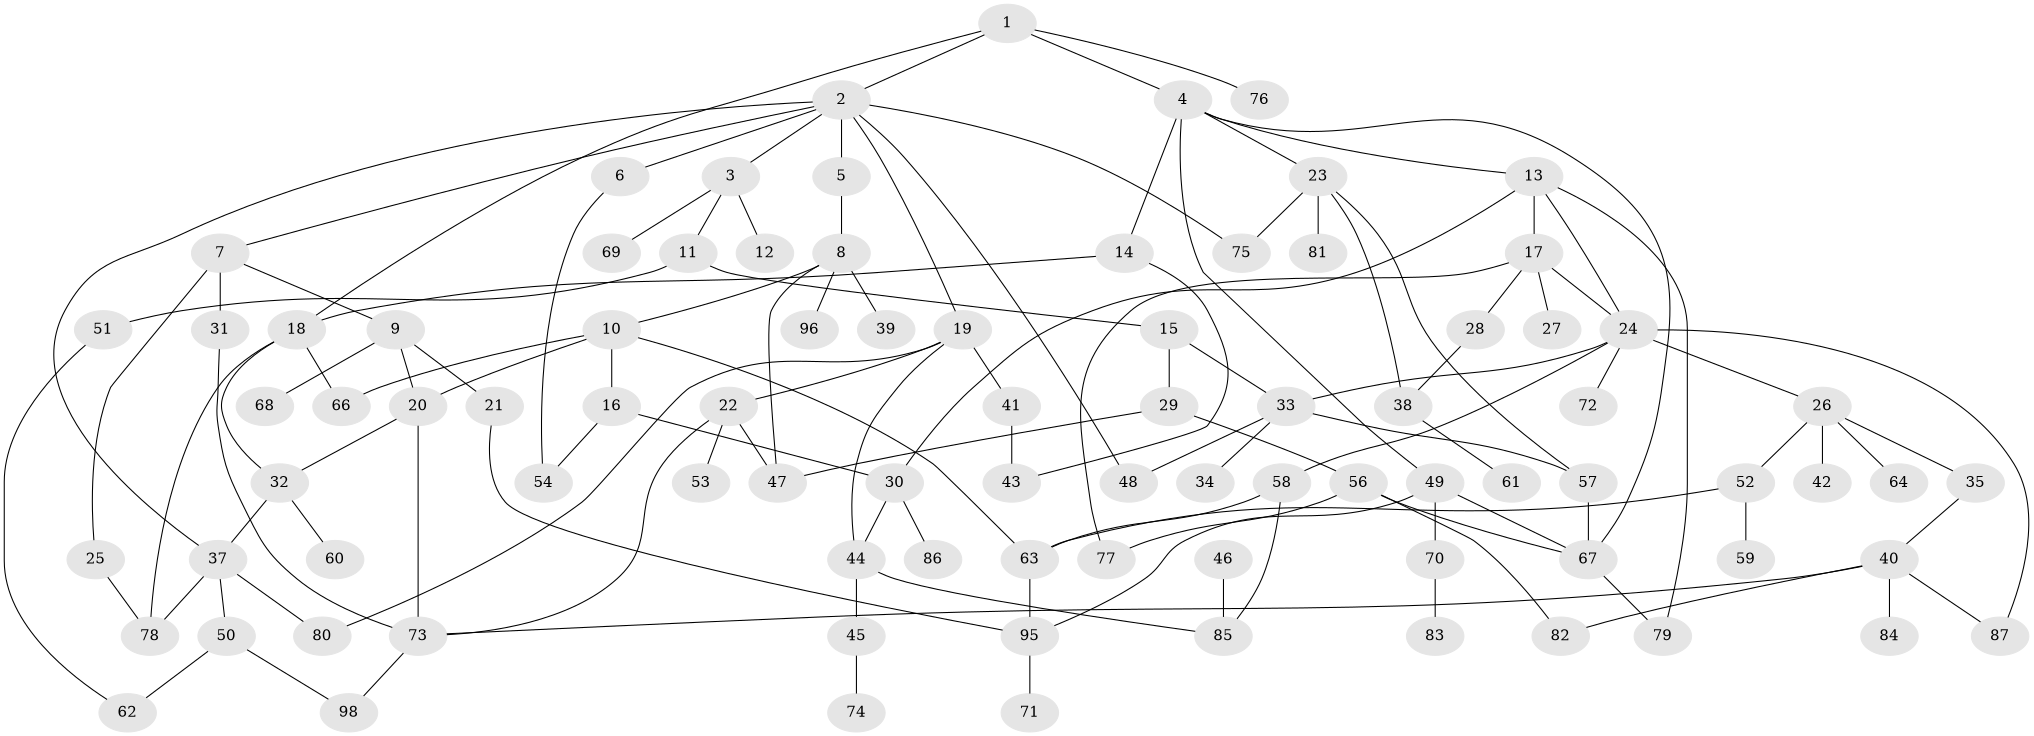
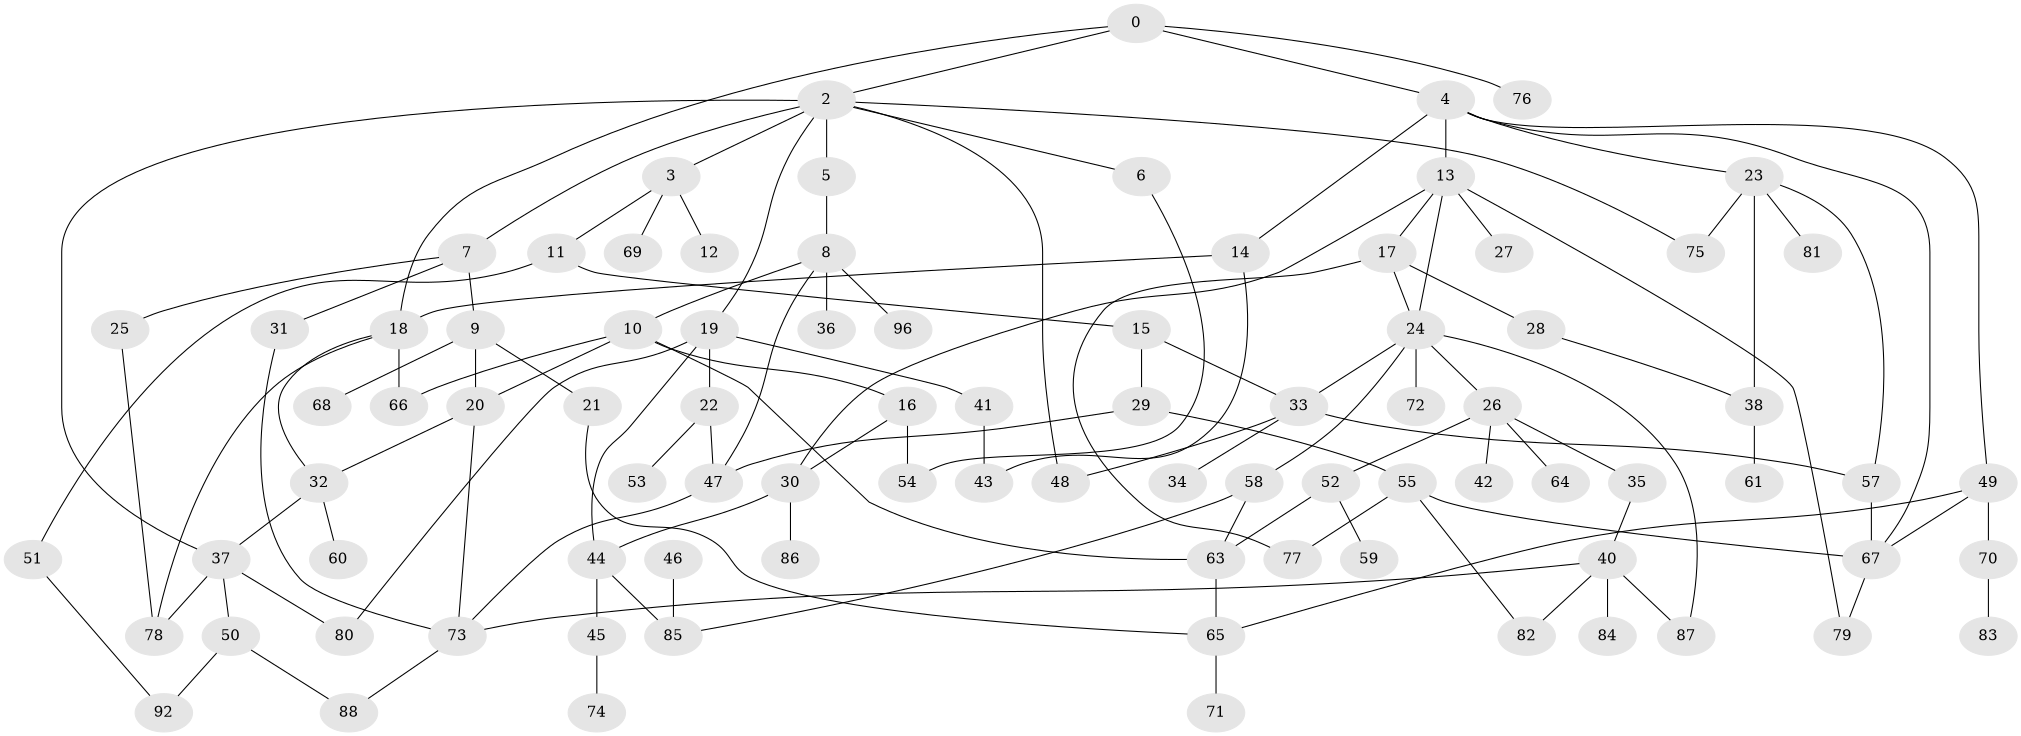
node "1": label "1" -> "0"
edge "17" -- "27": now "13" -- "27"
node "39": label "39" -> "36"
node "56": label "56" -> "55"
edge "22" -- "73": now "47" -- "73"
node "95": label "95" -> "65"
node "62": label "62" -> "92"
node "98": label "98" -> "88"
